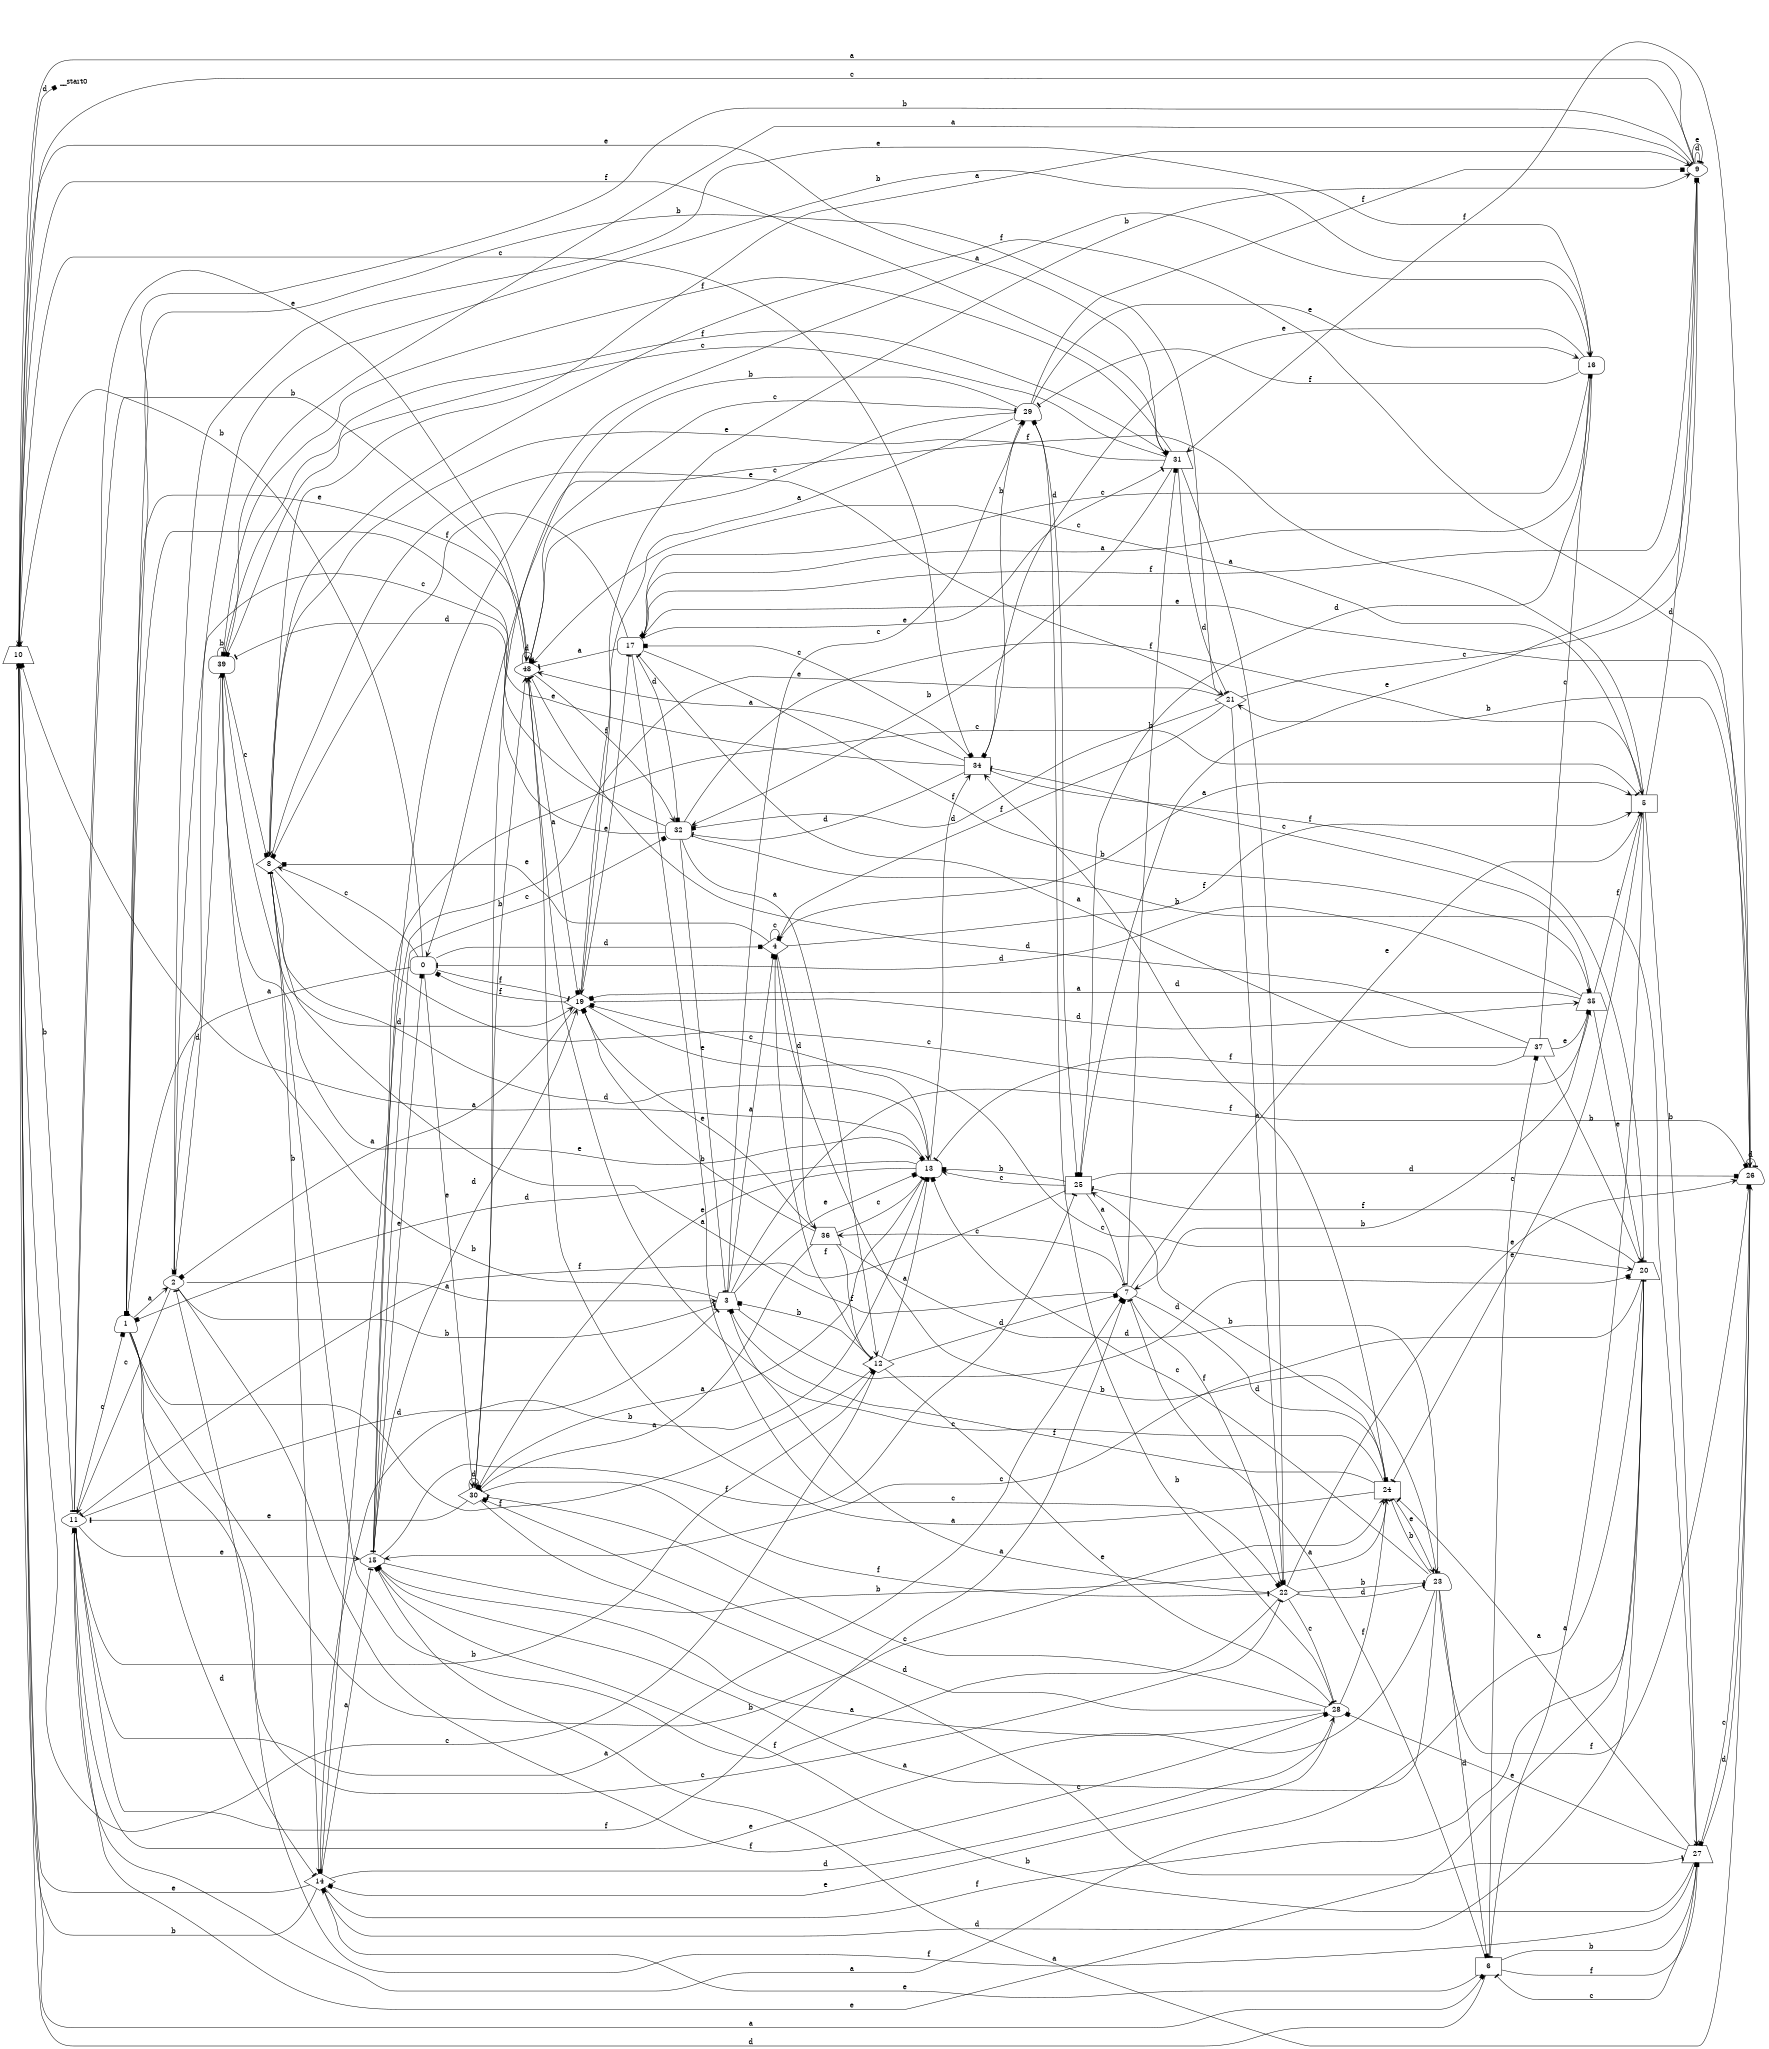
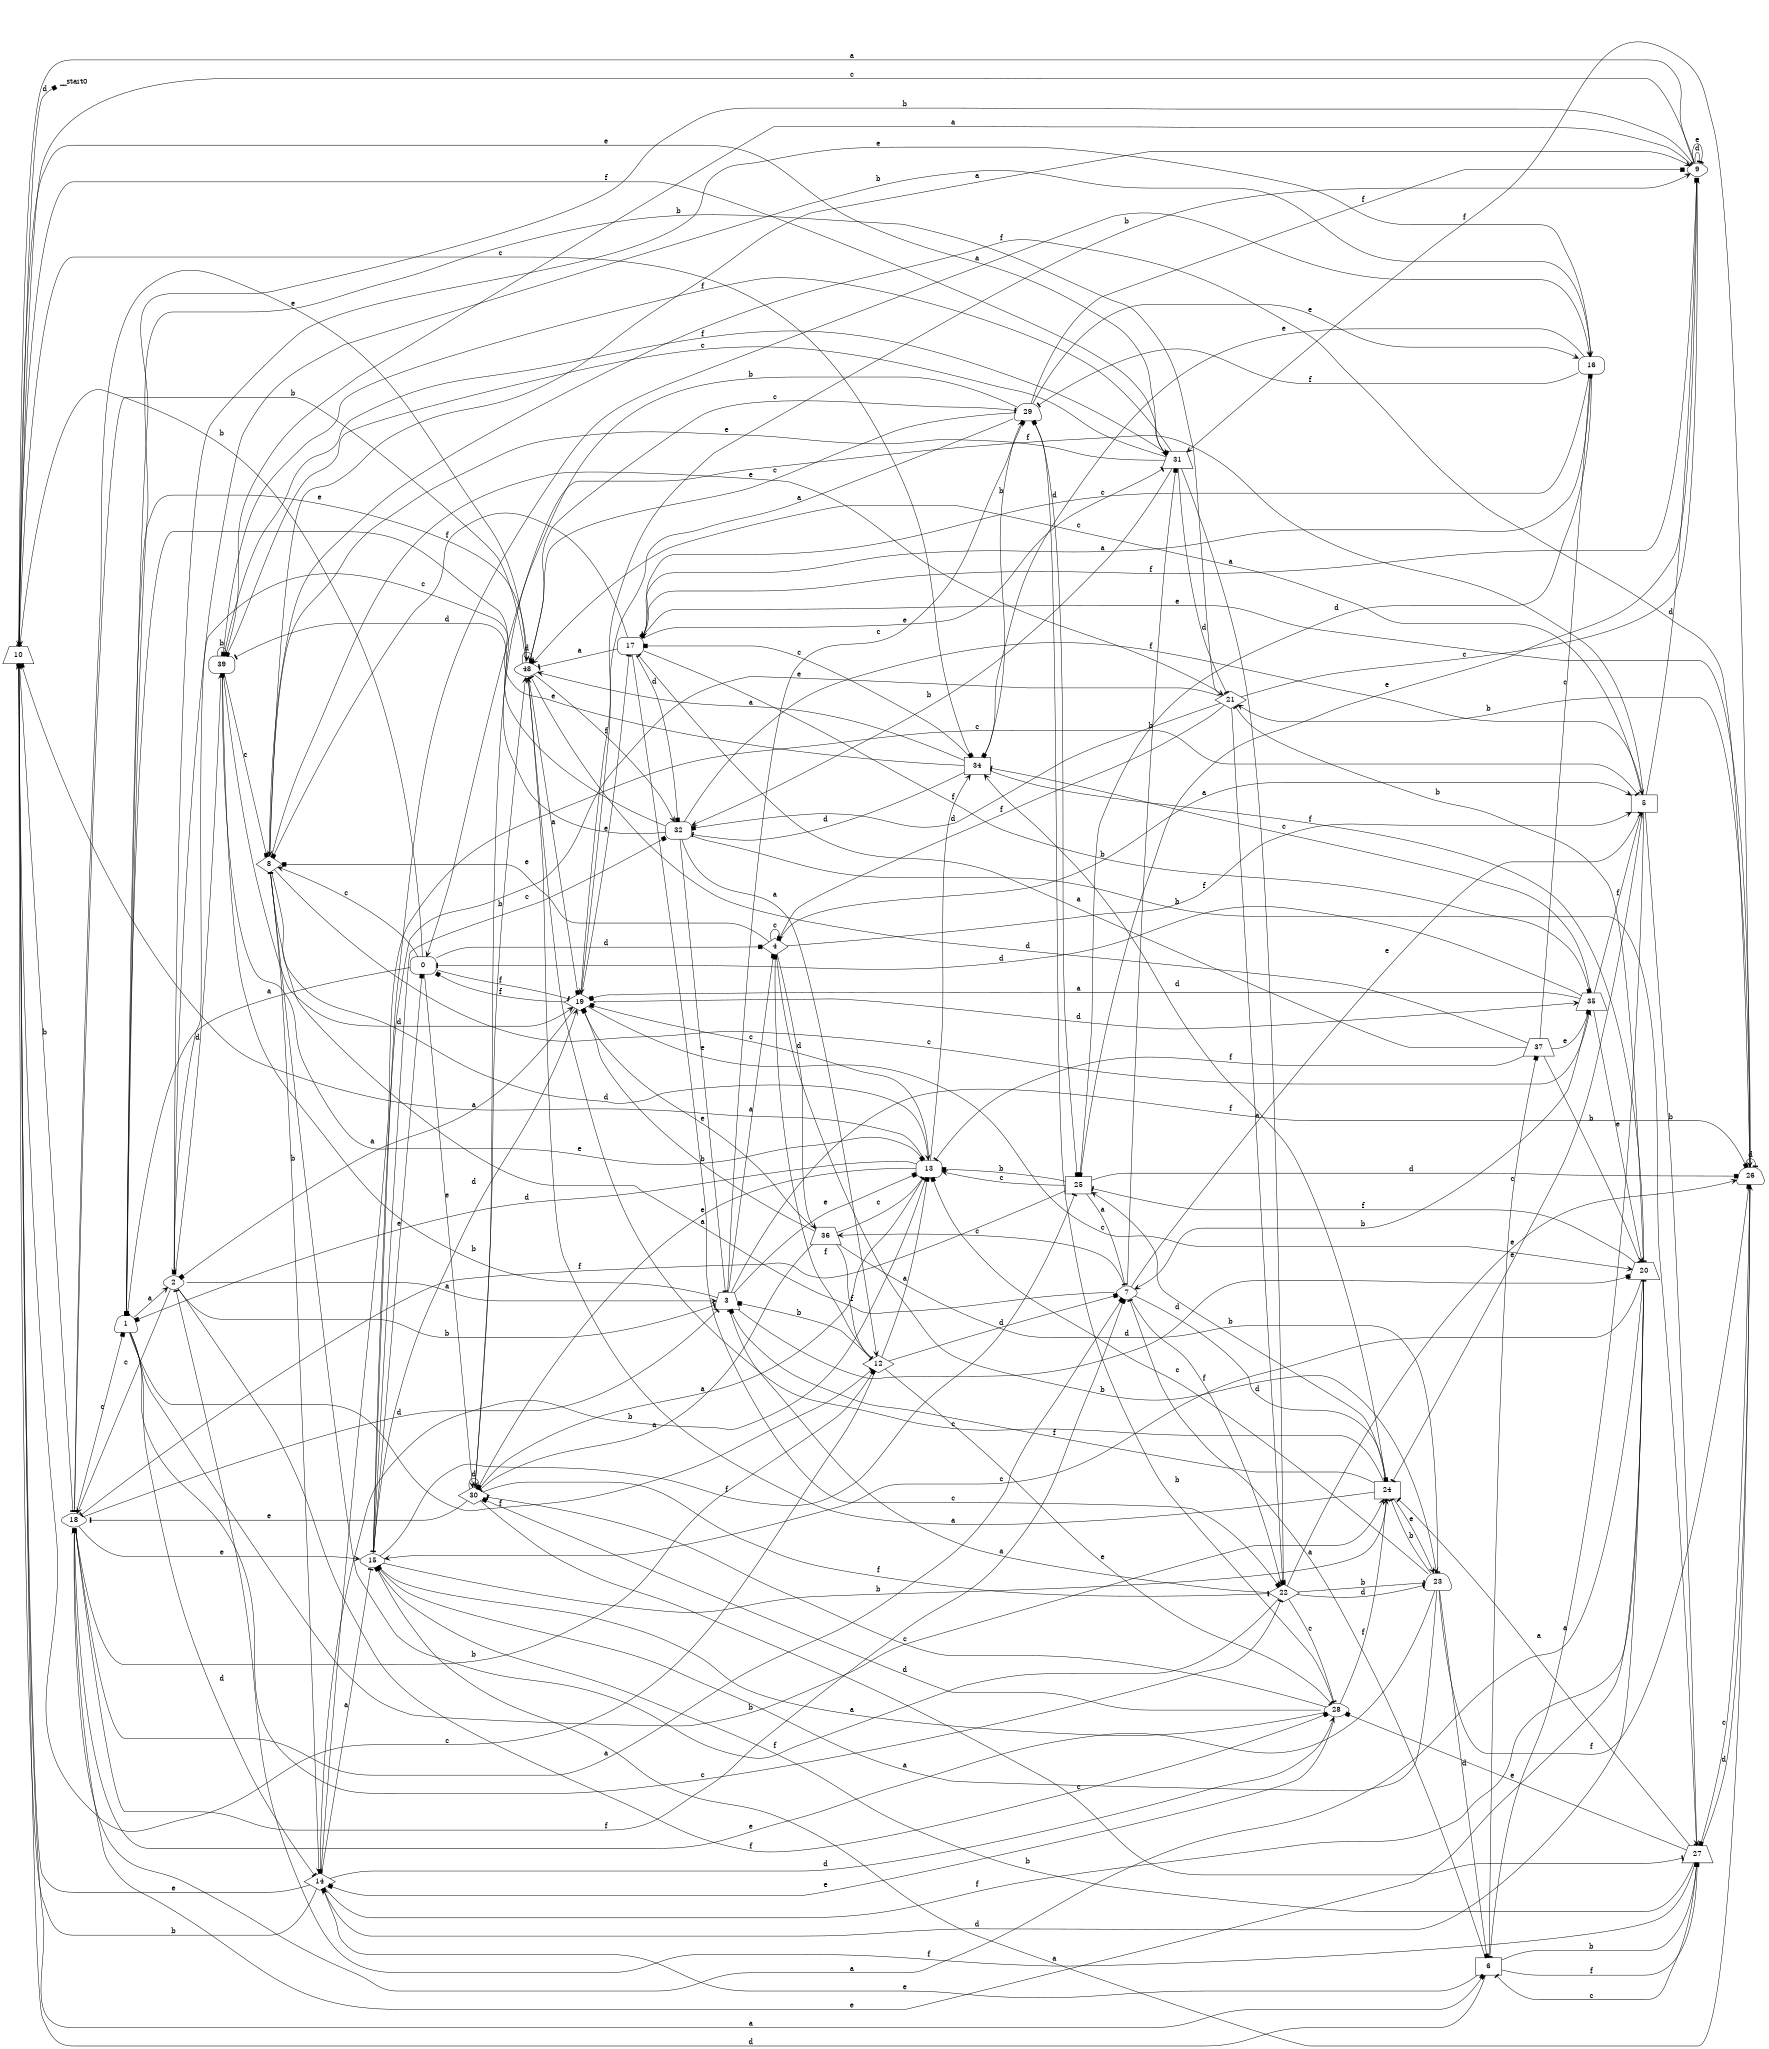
edge "20" -> "21": added, label "b"
node "11": label "11" -> "18"
